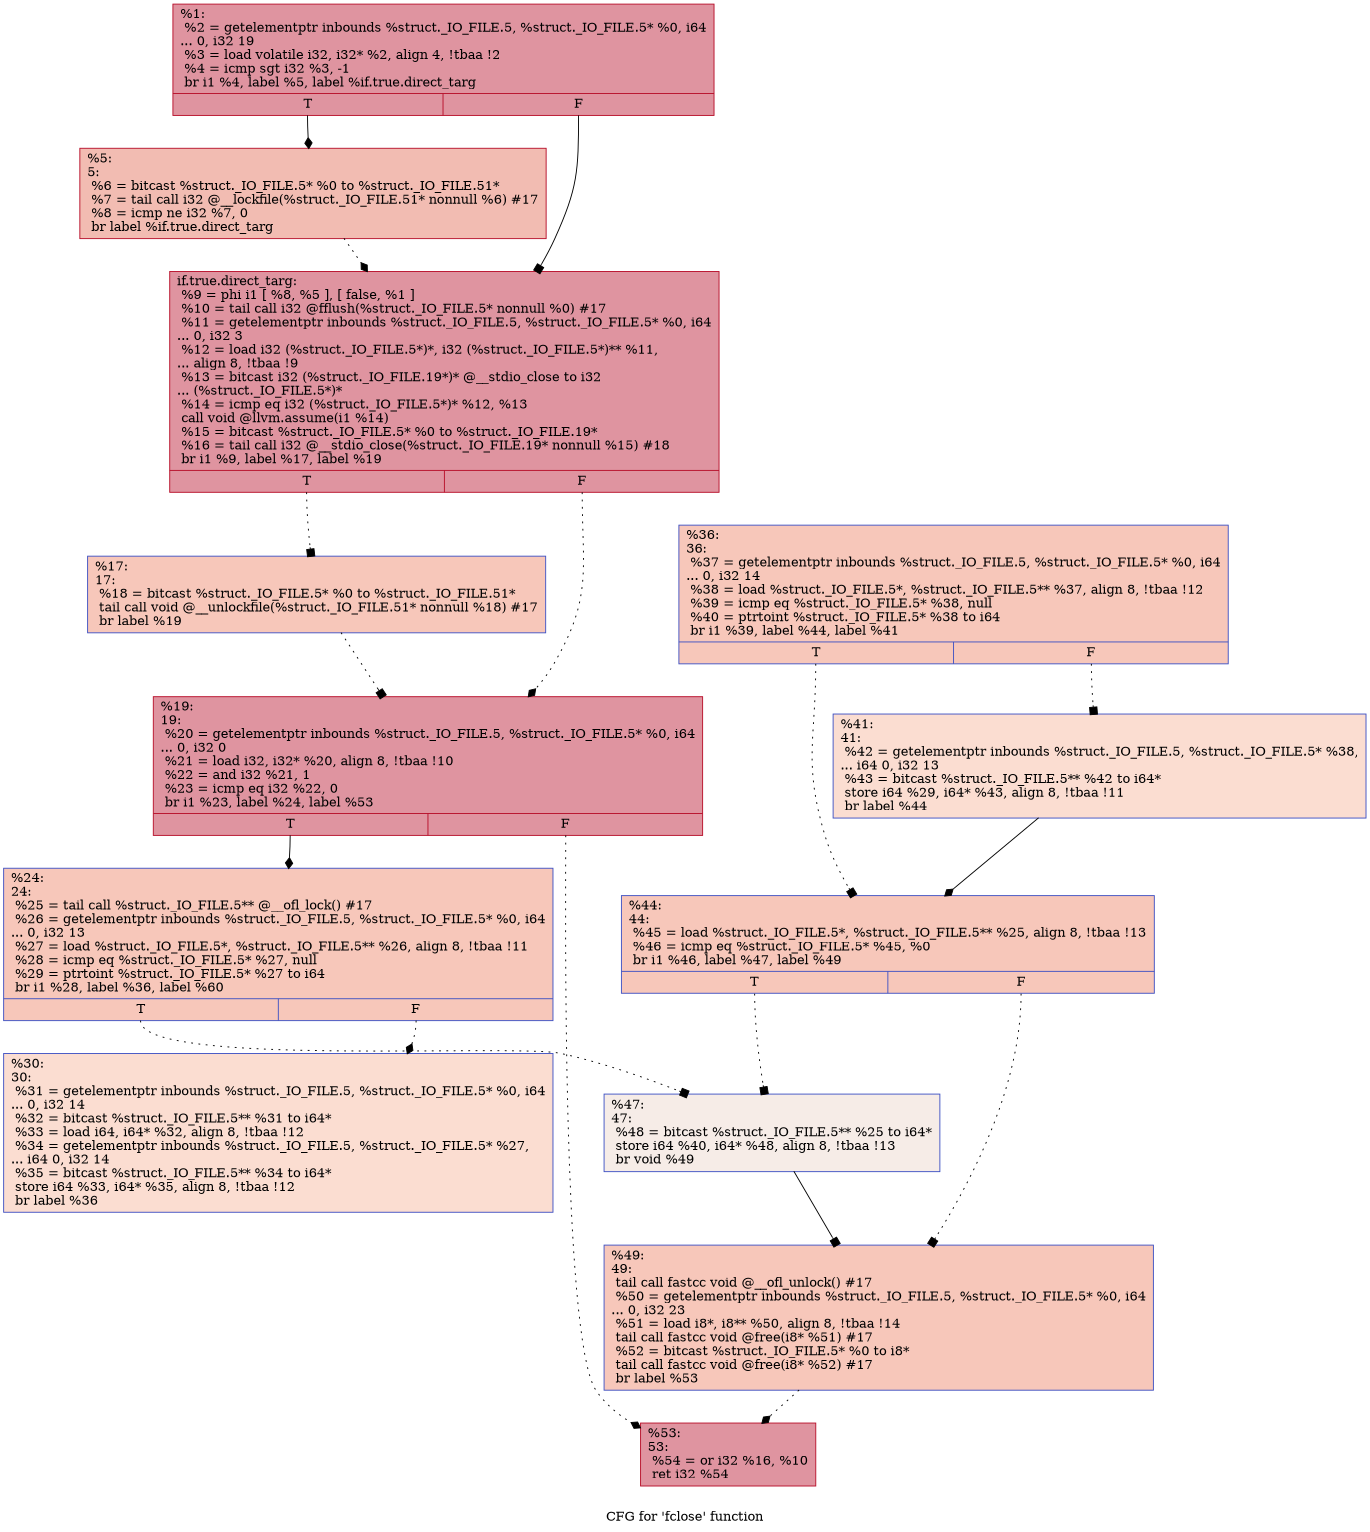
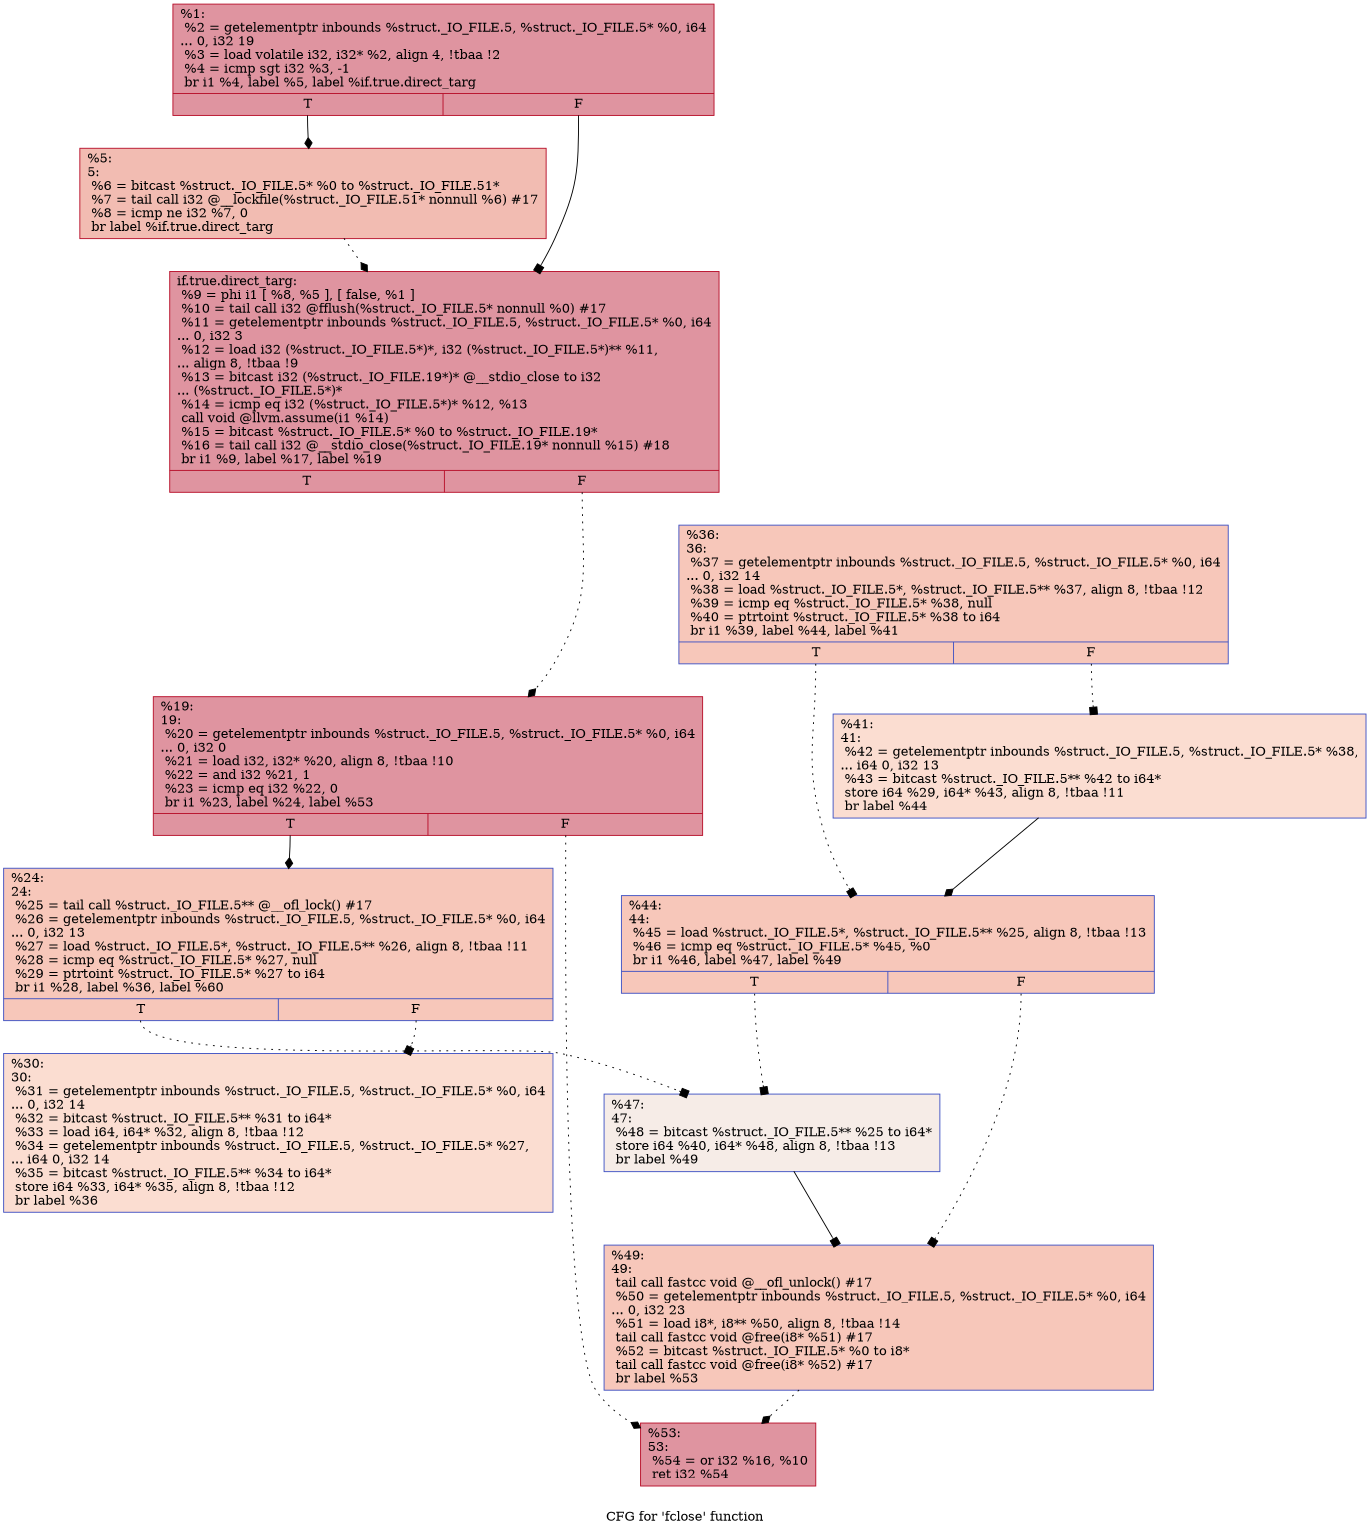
node "%17:": removed
edge "%24:" -> "%30:": arrowhead diamond -> box
node "%47:": text "br void %49" -> "br label %49"
